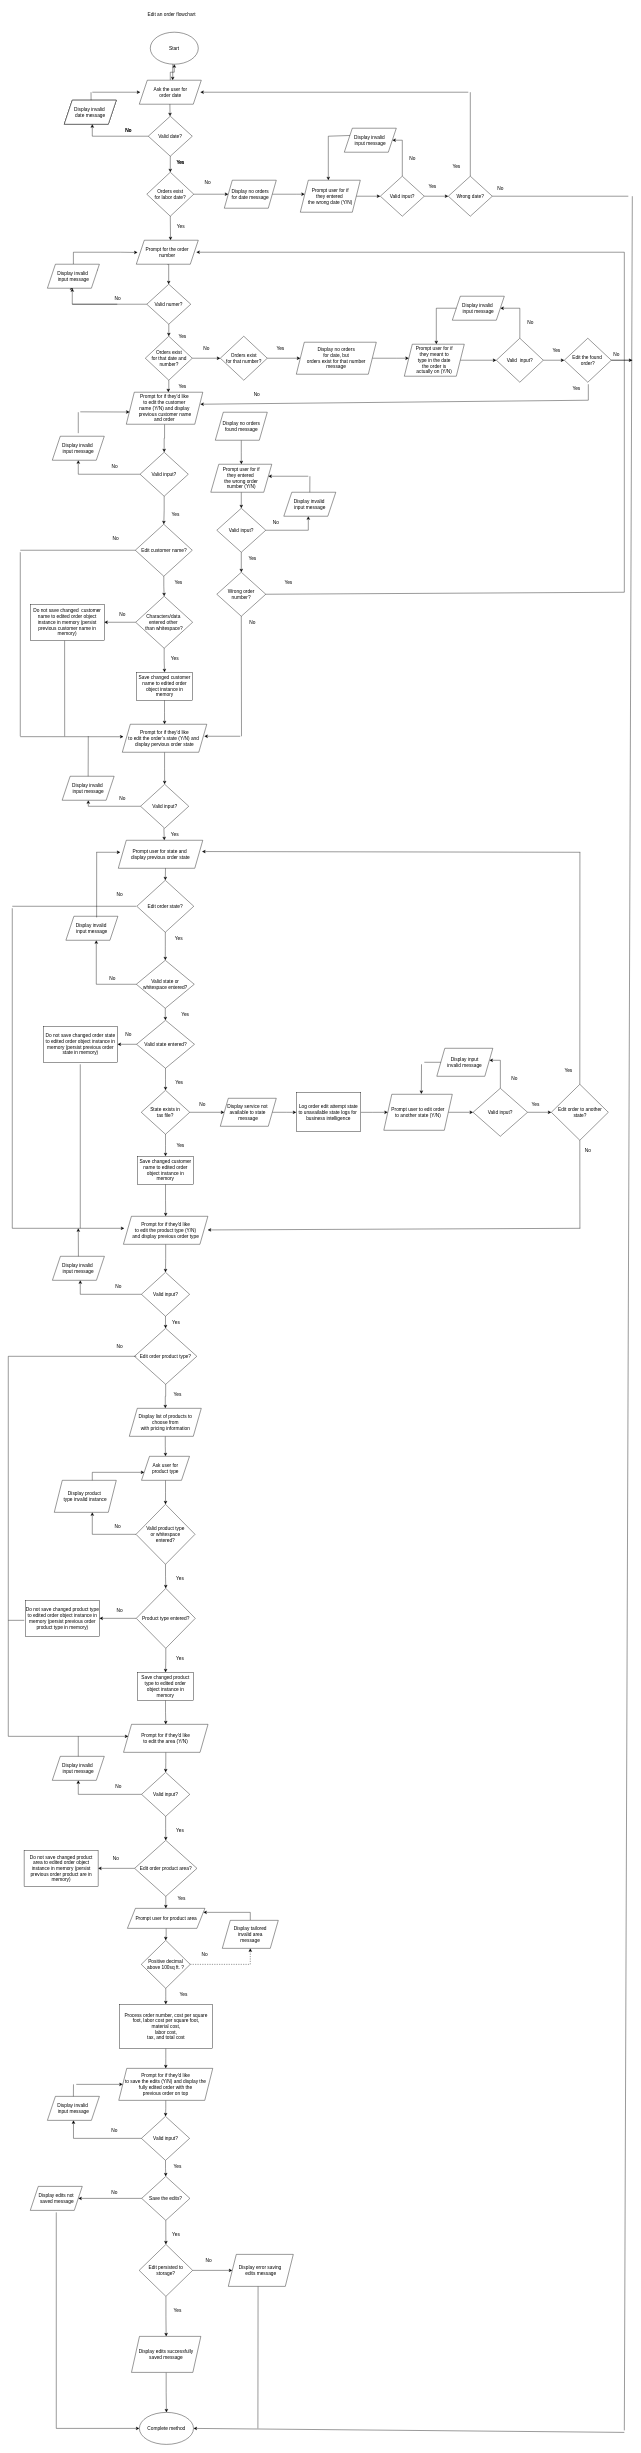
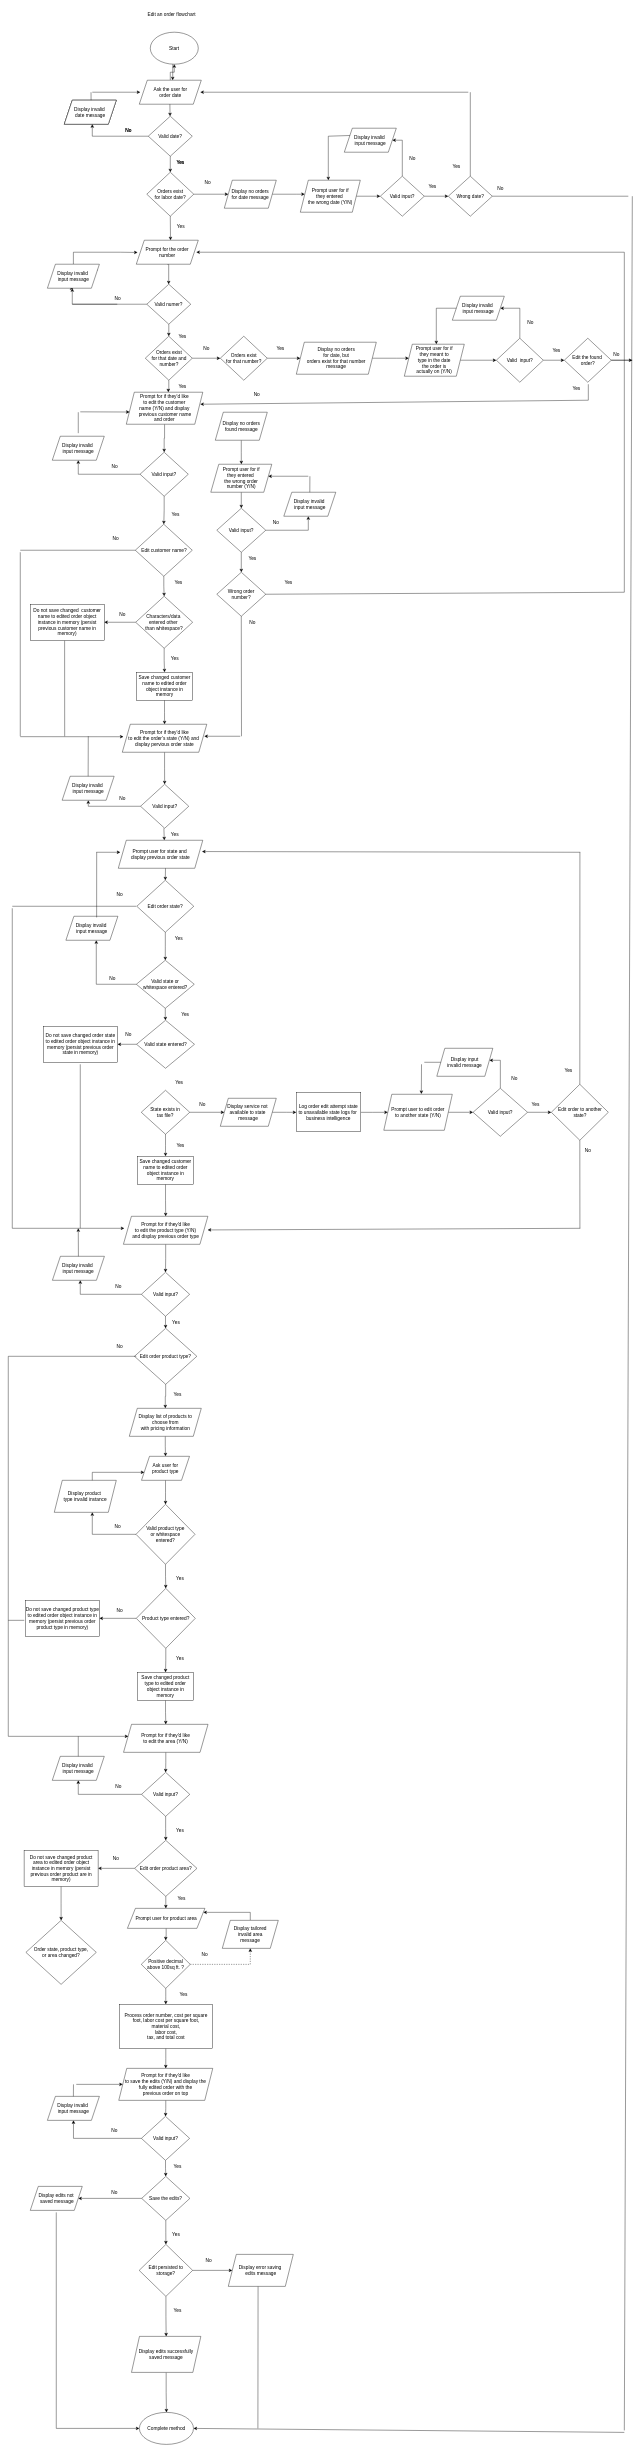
edge "Valid state entered?" -> "State exists in tax file?": removed
edge "Do not save changed product area to edited order object instance in memory (persist previous order product are in memory)" -> "Order state, product type, or area changed?": added
node "Order state, product type, or area changed?": added
